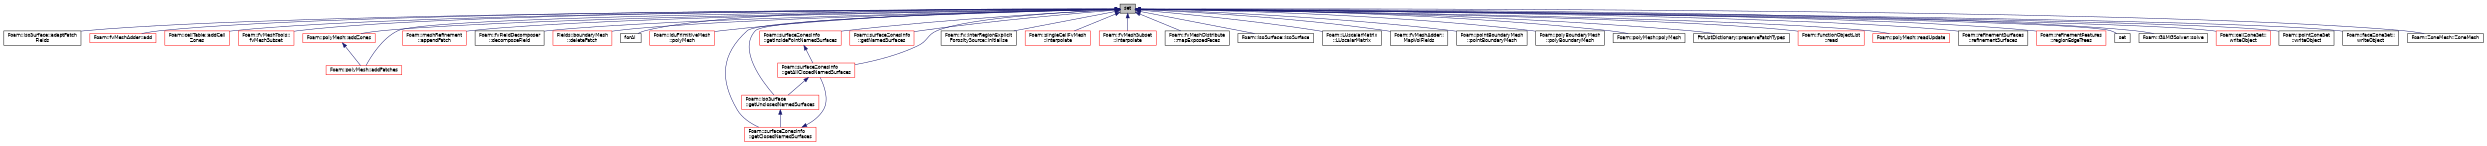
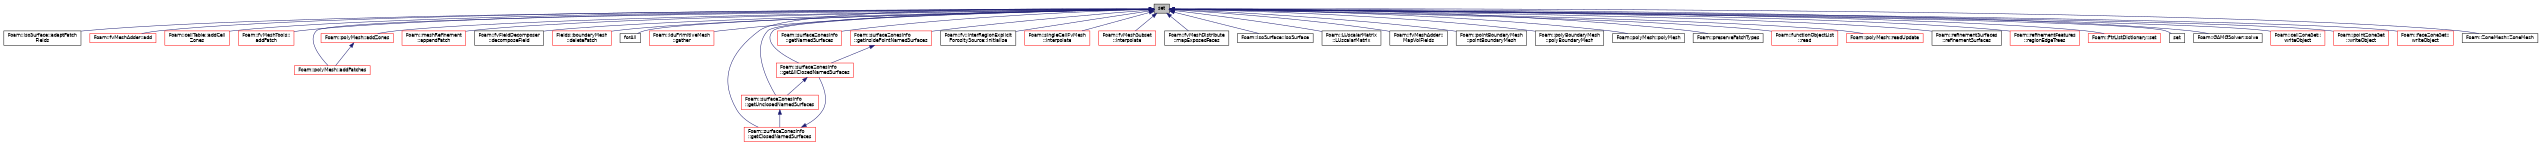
node "Foam::fvMeshTools:: fvMeshSubset": label "Foam::fvMeshTools:: fvMeshSubset" -> "Foam::fvMeshTools:: addPatch"
node "Foam::lduPrimitiveMesh ::polyMesh": label "Foam::lduPrimitiveMesh ::polyMesh" -> "Foam::lduPrimitiveMesh ::gather"
node "PtrListDictionary::preservePatchTypes": label "PtrListDictionary::preservePatchTypes" -> "Foam::preservePatchTypes"
node "Foam::PtrListDictionary::set": added
node "Foam::pointZoneSet ::writeObject": color black -> red
node "Foam::faceZoneSet:: writeObject": color black -> red
node "Foam::isoSurface ::getUnclosedNamedSurfaces": label "Foam::isoSurface ::getUnclosedNamedSurfaces" -> "Foam::surfaceZonesInfo ::getUnclosedNamedSurfaces"
